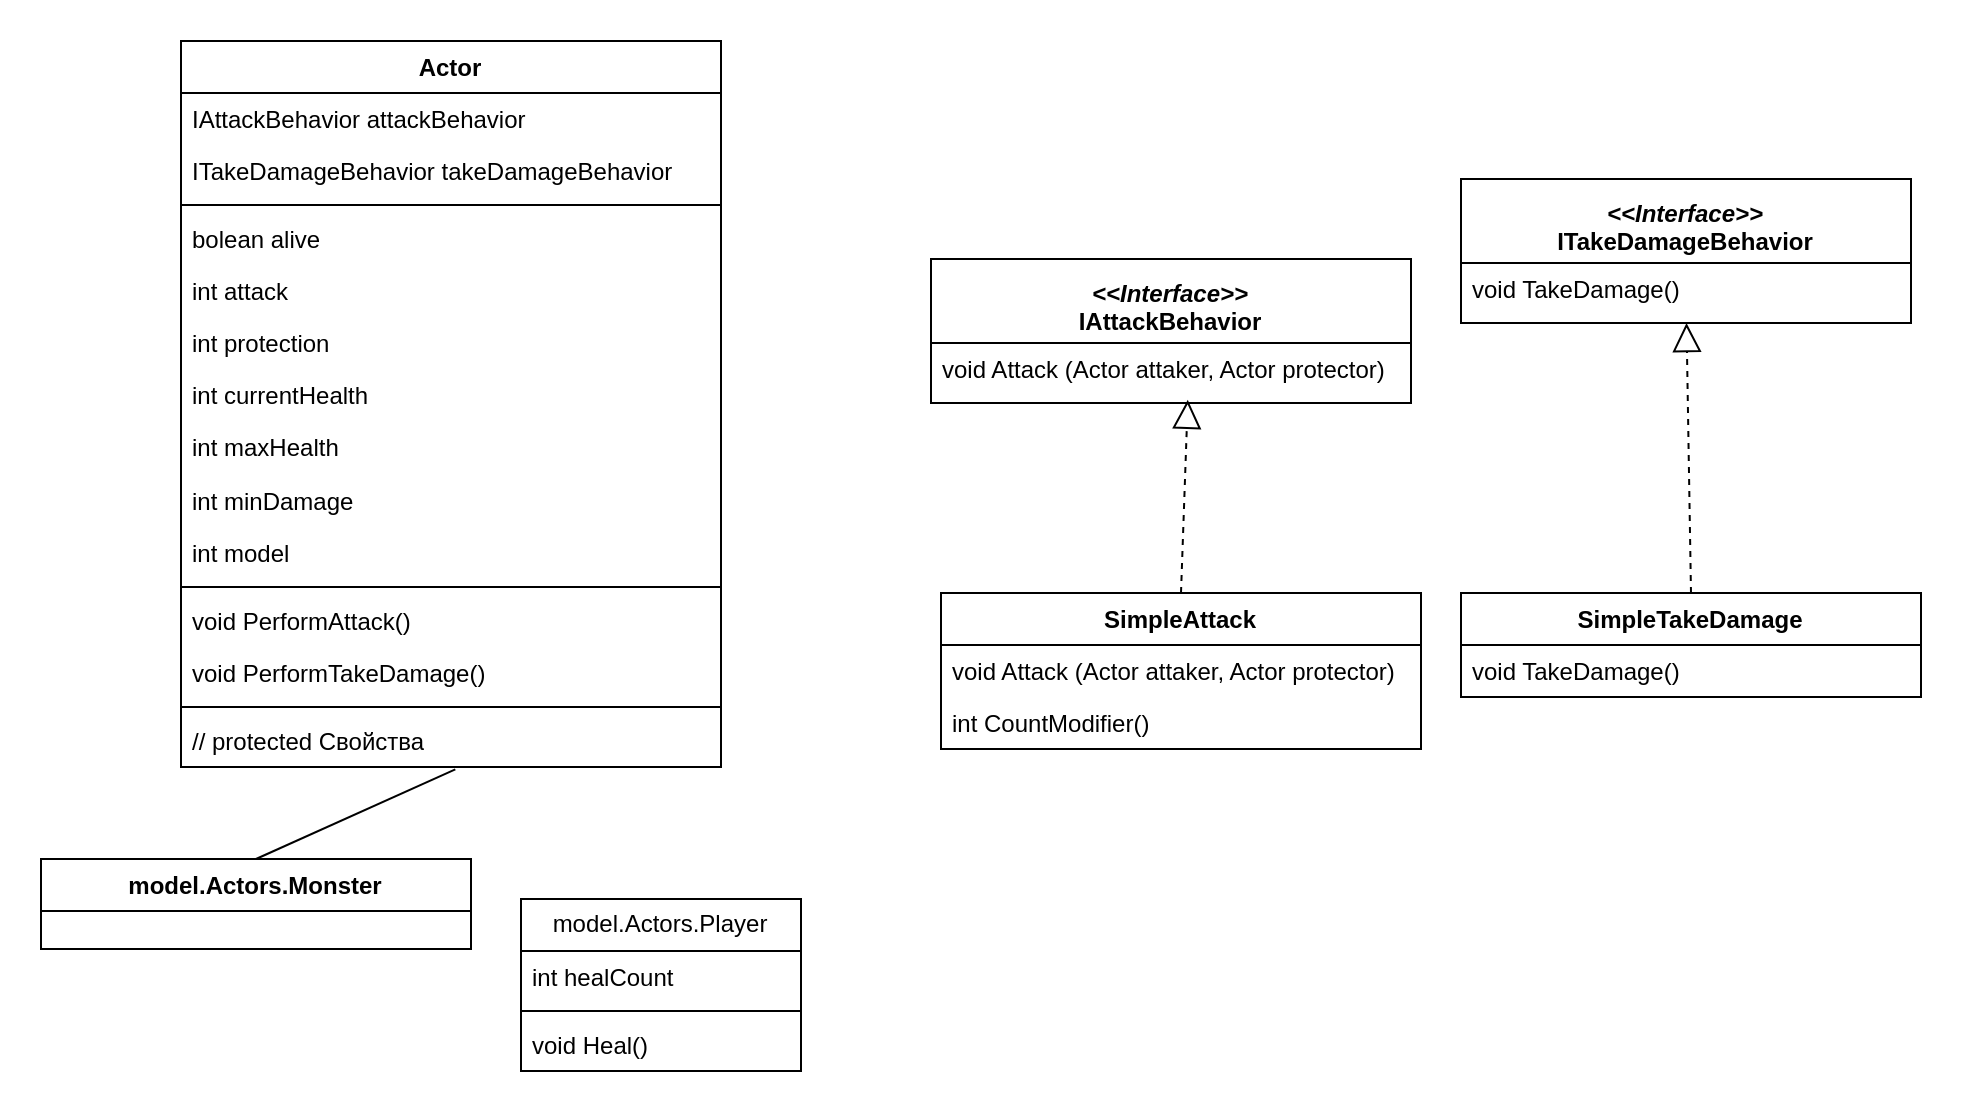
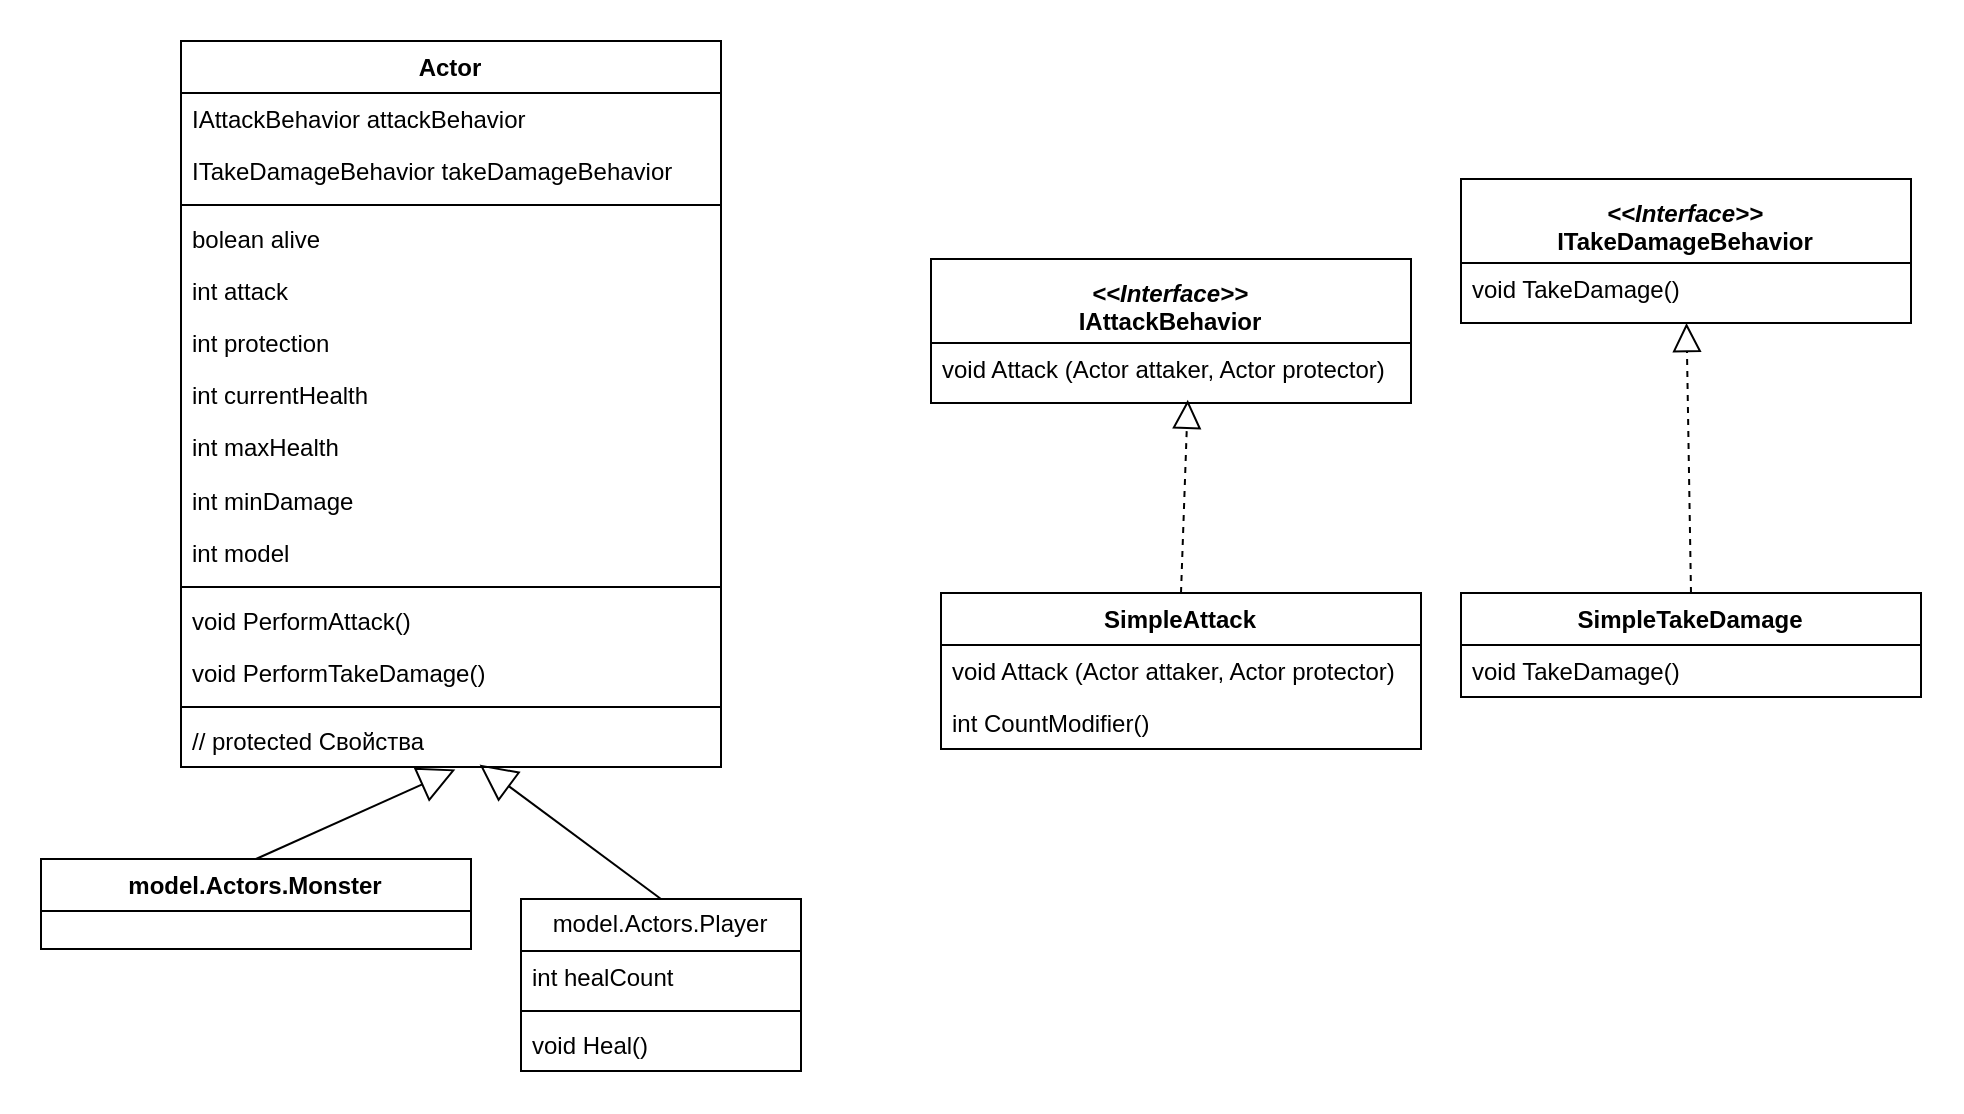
edge "// protected Свойства" -- "model.Actors.Monster": arrowhead none -> block
edge "model.Actors.Player" -> "// protected Свойства": added
